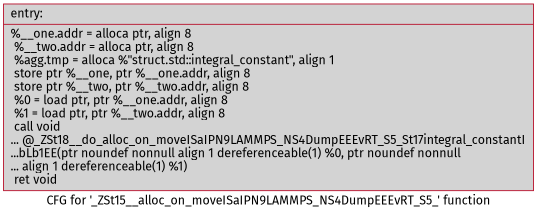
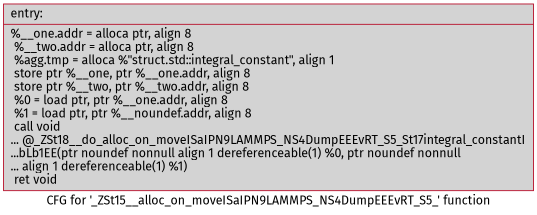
node "entry:": text "%1 = load ptr, ptr %__two.addr, align 8" -> "%1 = load ptr, ptr %__noundef.addr, align 8"
